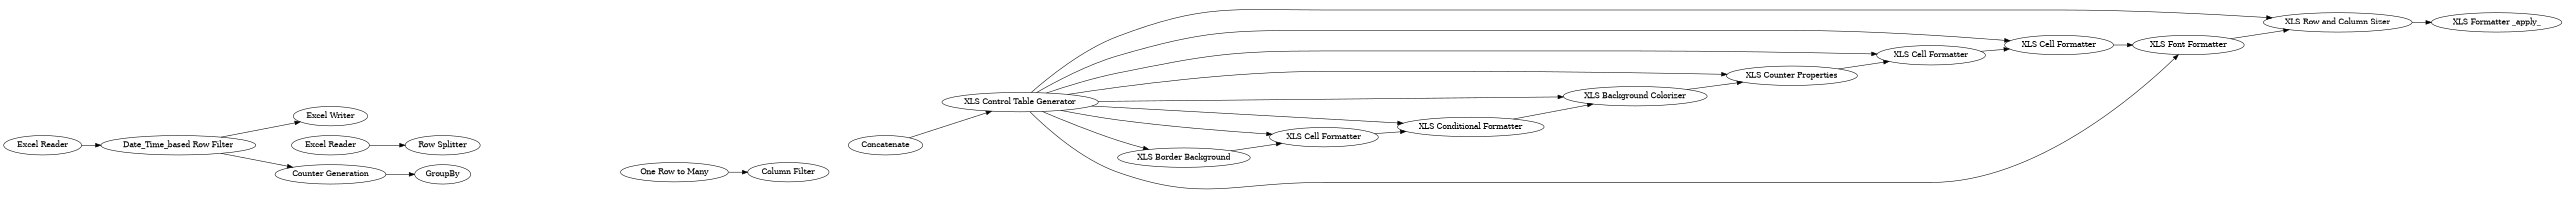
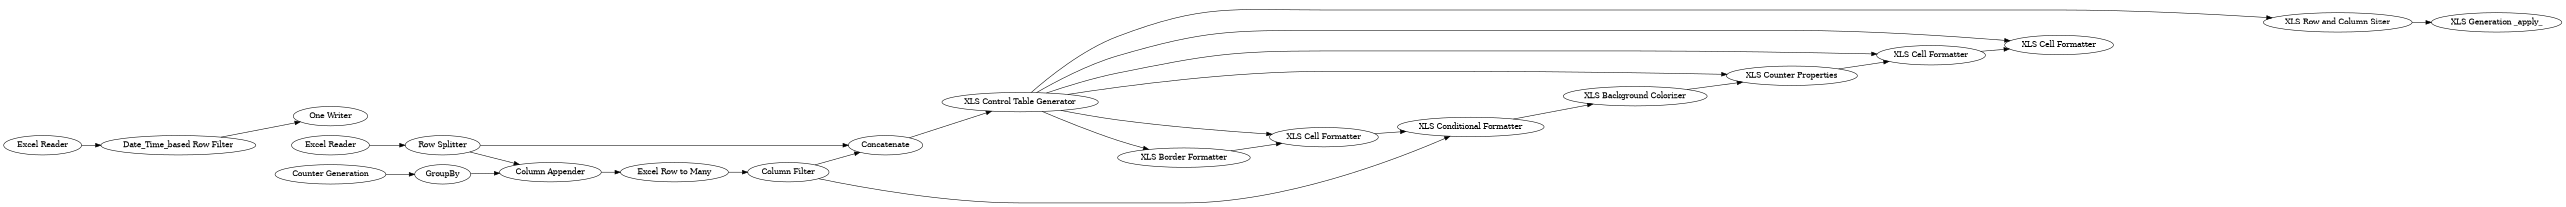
node "XLS Formatter _apply_": label "XLS Formatter _apply_" -> "XLS Generation _apply_"
node "XLS Font Formatter": removed
edge "XLS Control Table Generator" -> "XLS Background Colorizer": removed
edge "XLS Control Table Generator" -> "XLS Conditional Formatter": now "Column Filter" -> "XLS Conditional Formatter"
node "Excel Writer": label "Excel Writer" -> "One Writer"
edge "Row Splitter" -> "Concatenate": added
node "XLS Border Background": label "XLS Border Background" -> "XLS Border Formatter"
edge "Column Filter" -> "Concatenate": added
edge "Date_Time_based Row Filter" -> "Counter Generation": removed
node "Column Appender": added
node "One Row to Many": label "One Row to Many" -> "Excel Row to Many"
